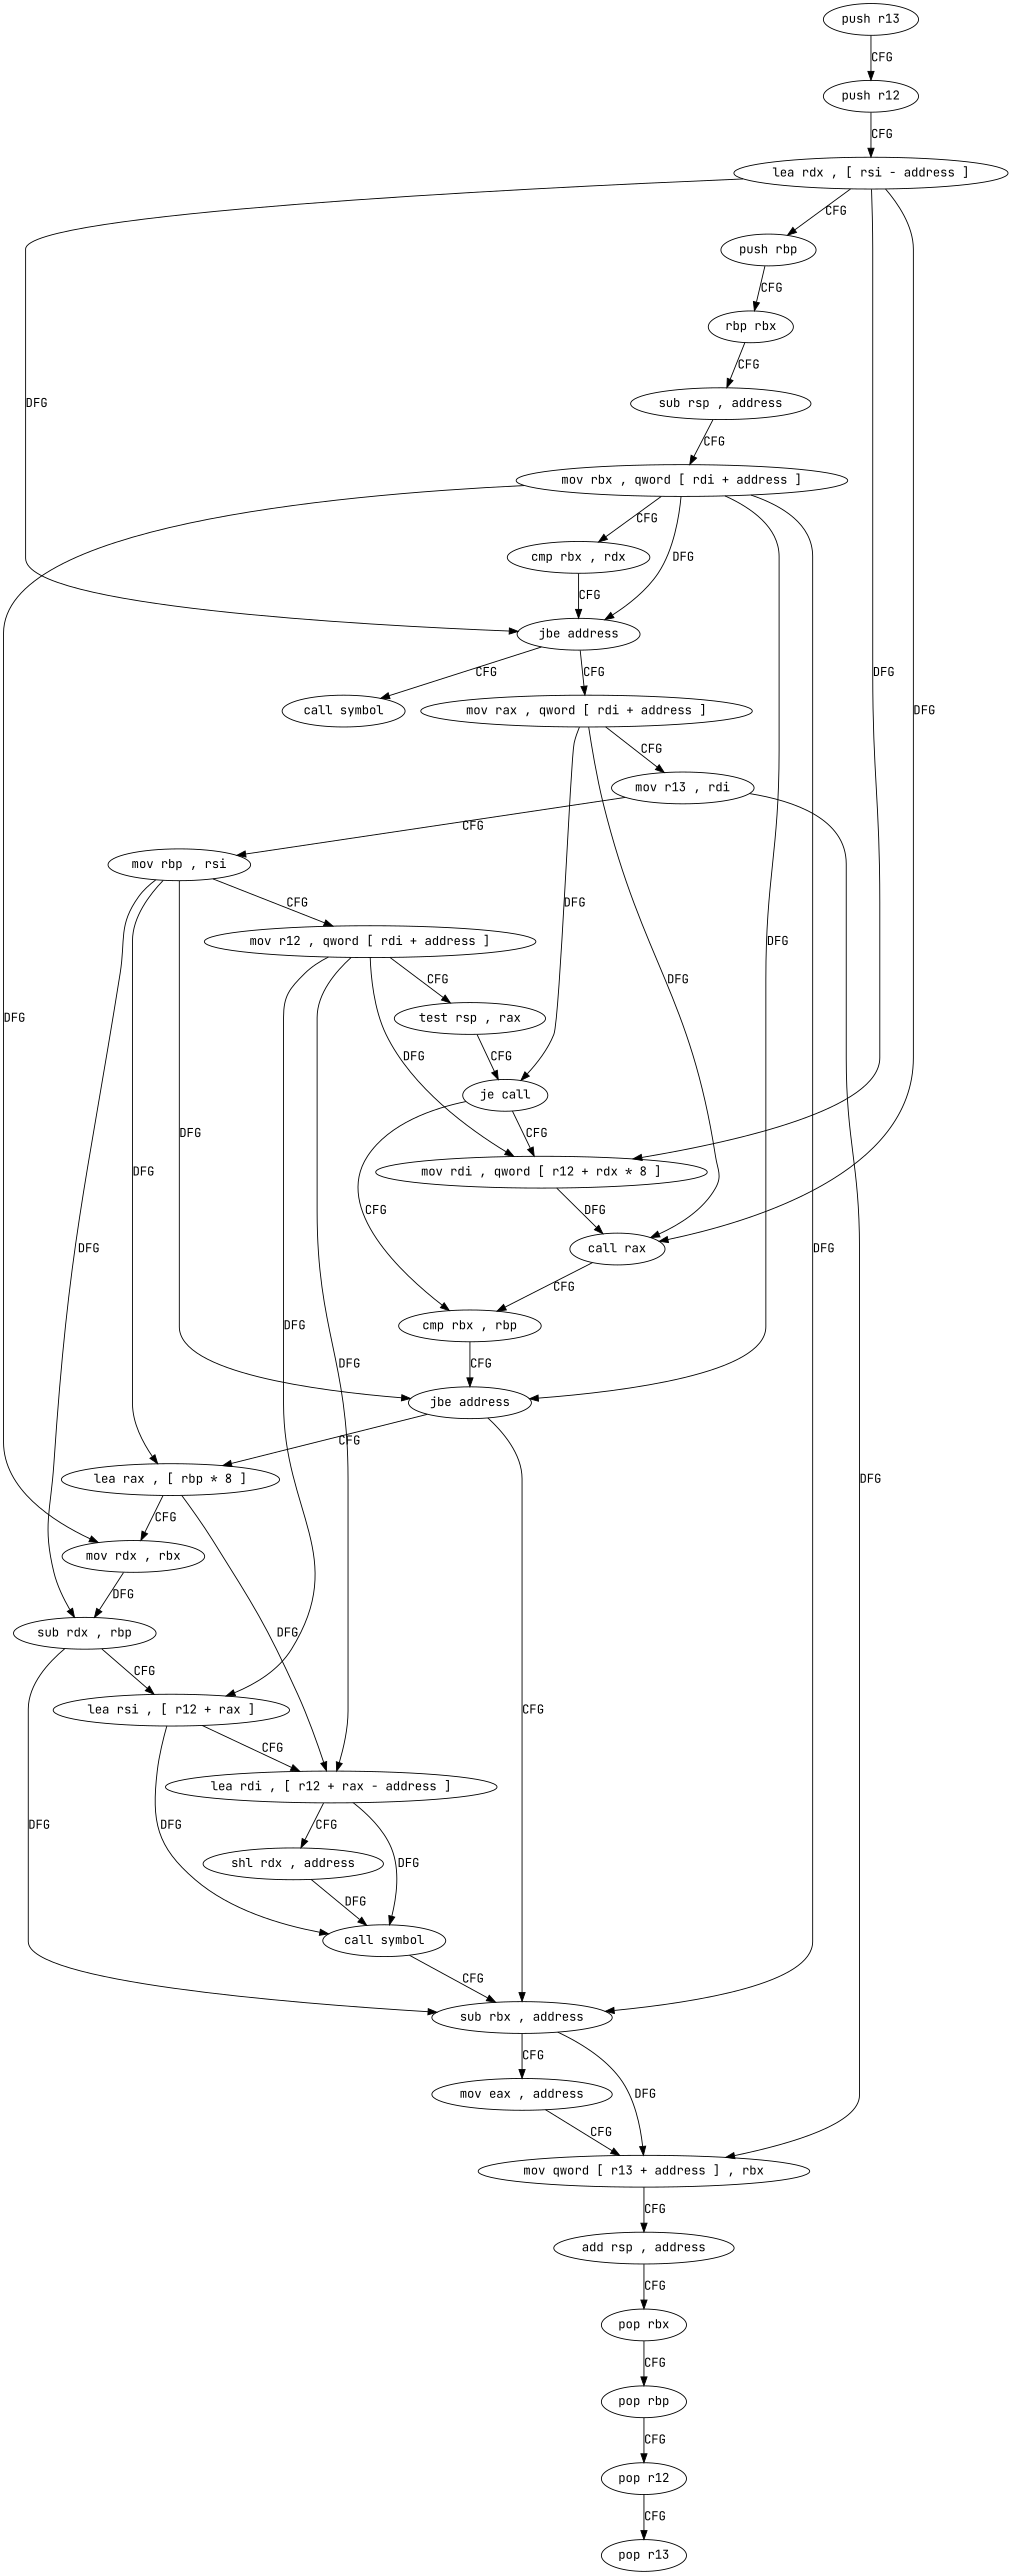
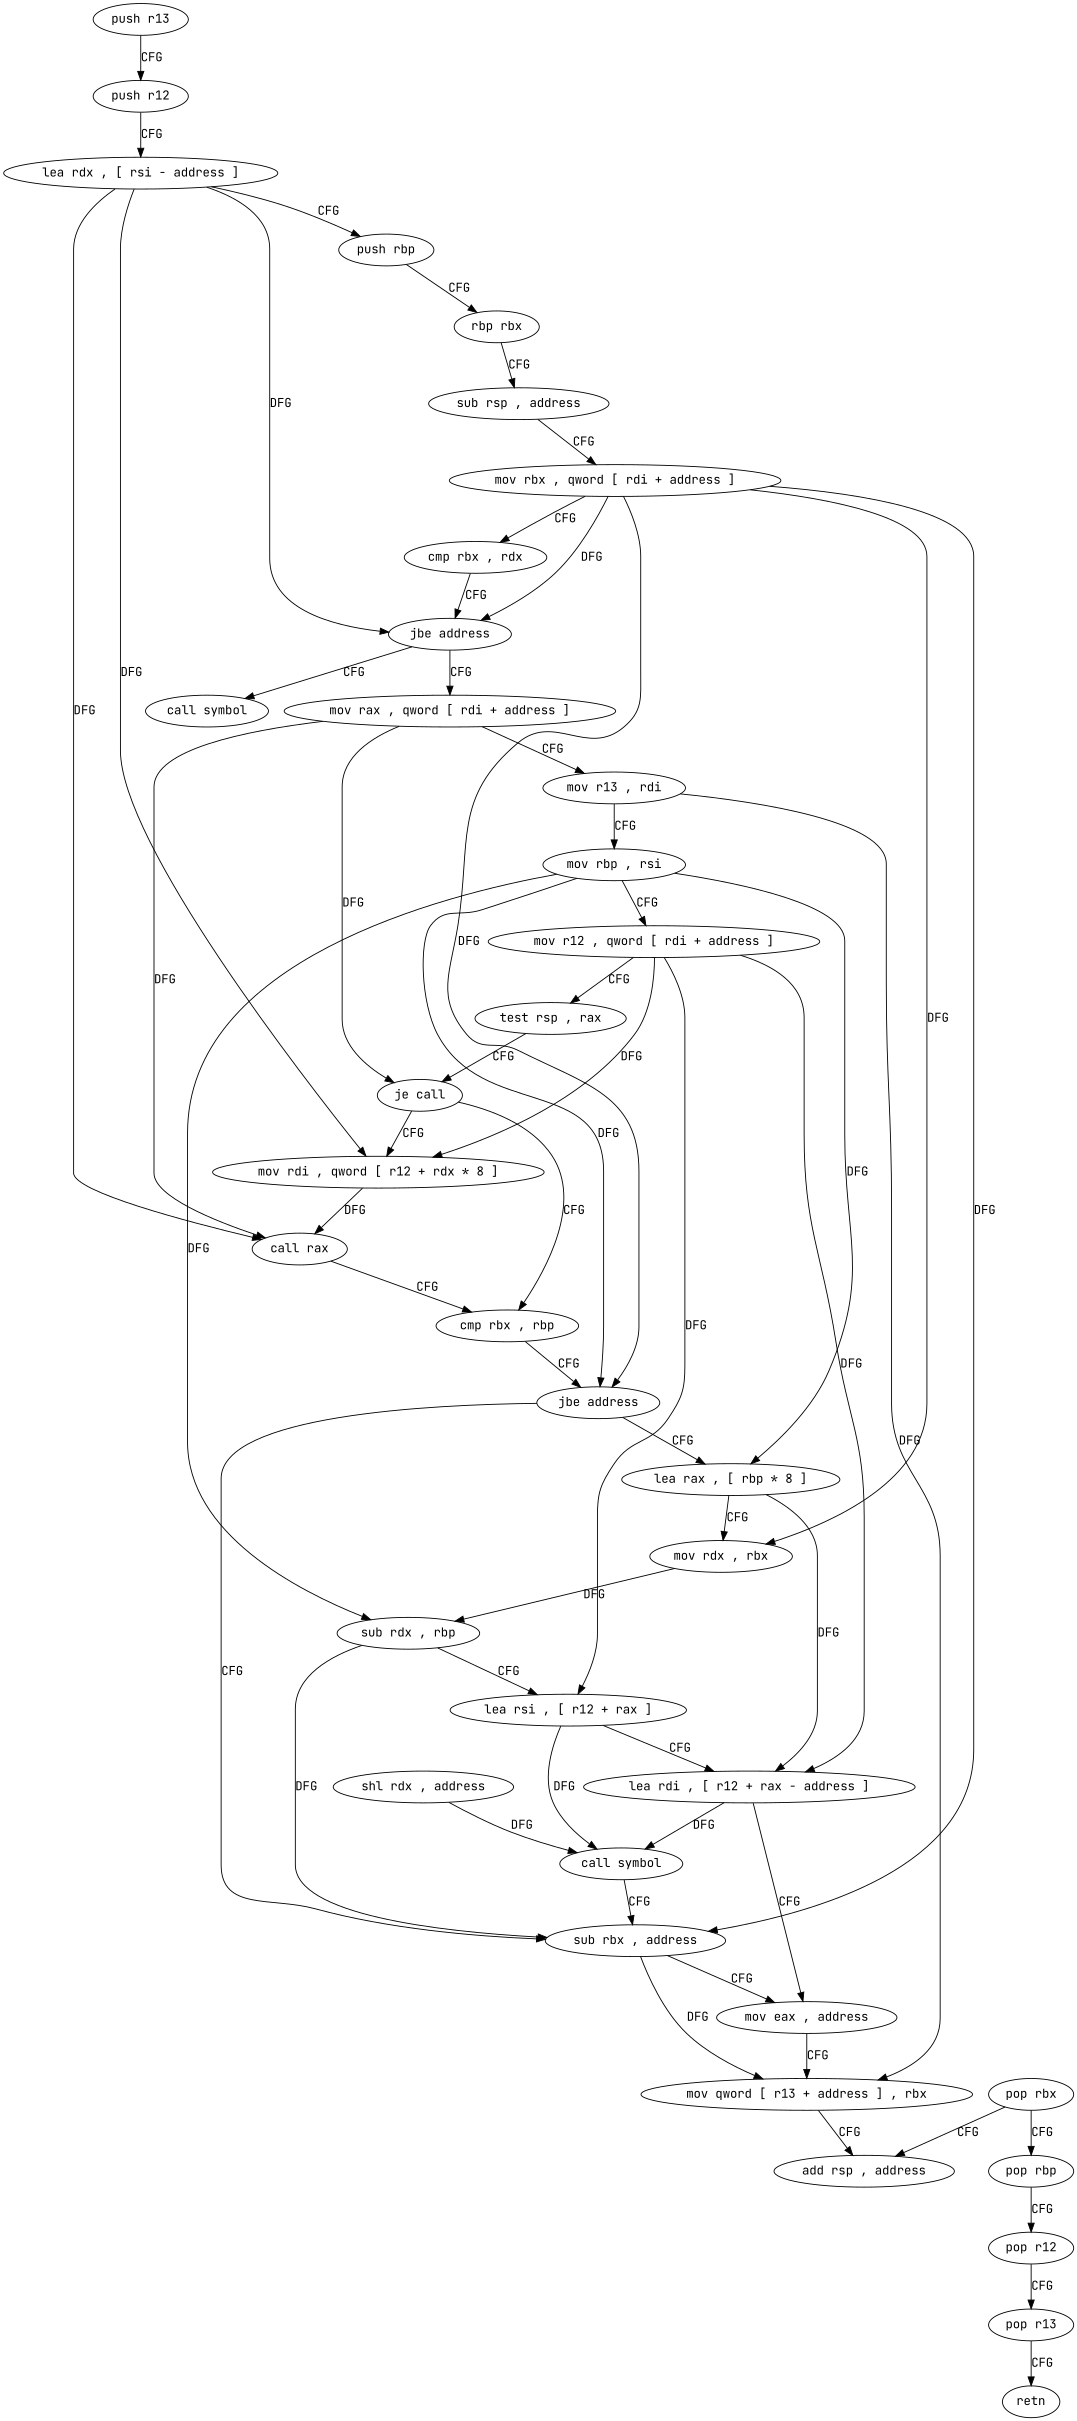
edge "lea rdi , [ r12 + rax - address ]" -> "shl rdx , address": now "lea rdi , [ r12 + rax - address ]" -> "mov eax , address"
edge "add rsp , address" -> "pop rbx": reversed
node "retn": added
